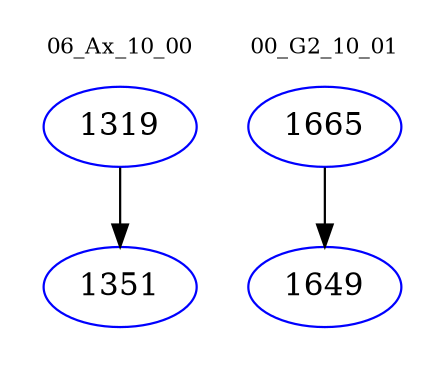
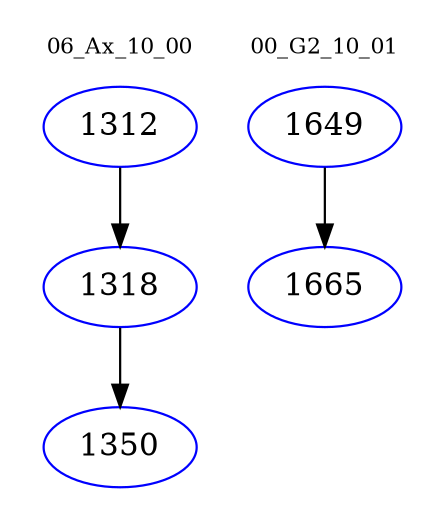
node "1312": added
node "1319": label "1319" -> "1318"
edge "1665" -> "1649": reversed
node "1351": label "1351" -> "1350"
